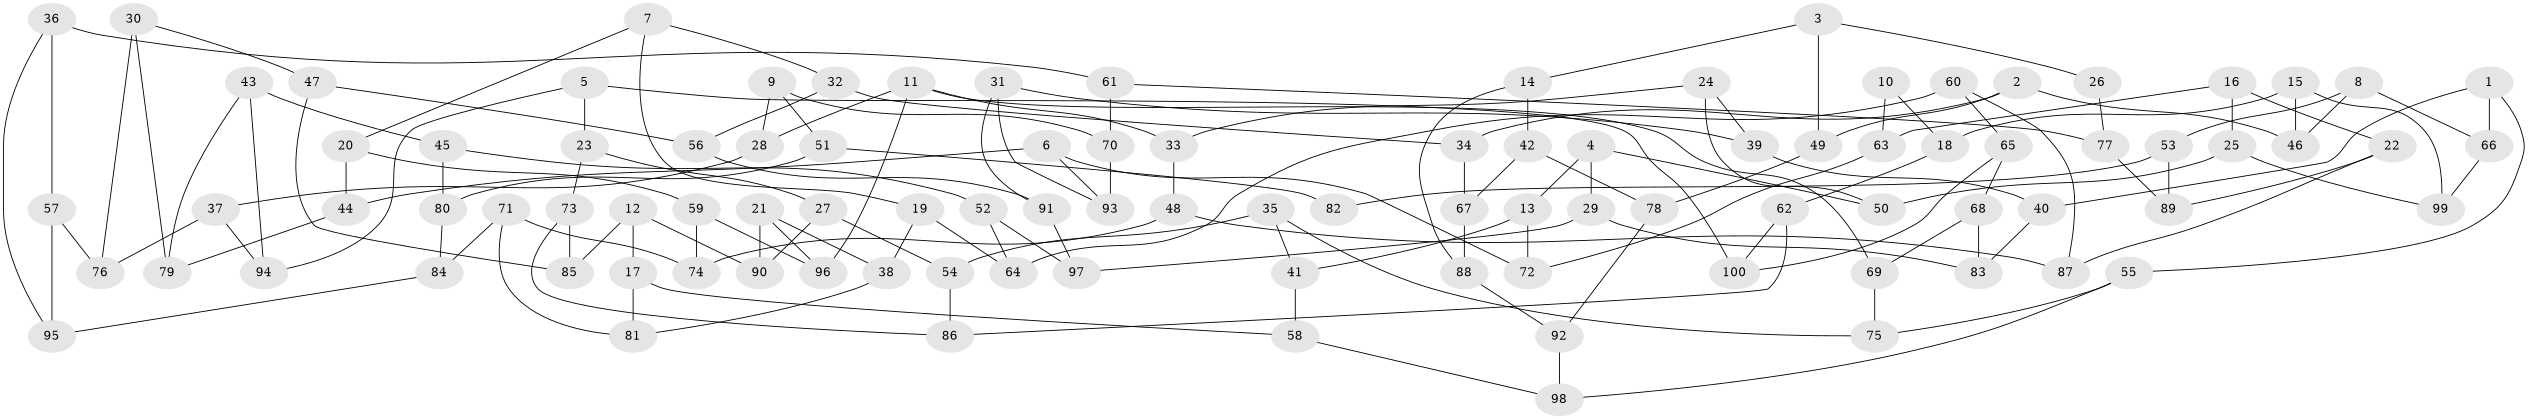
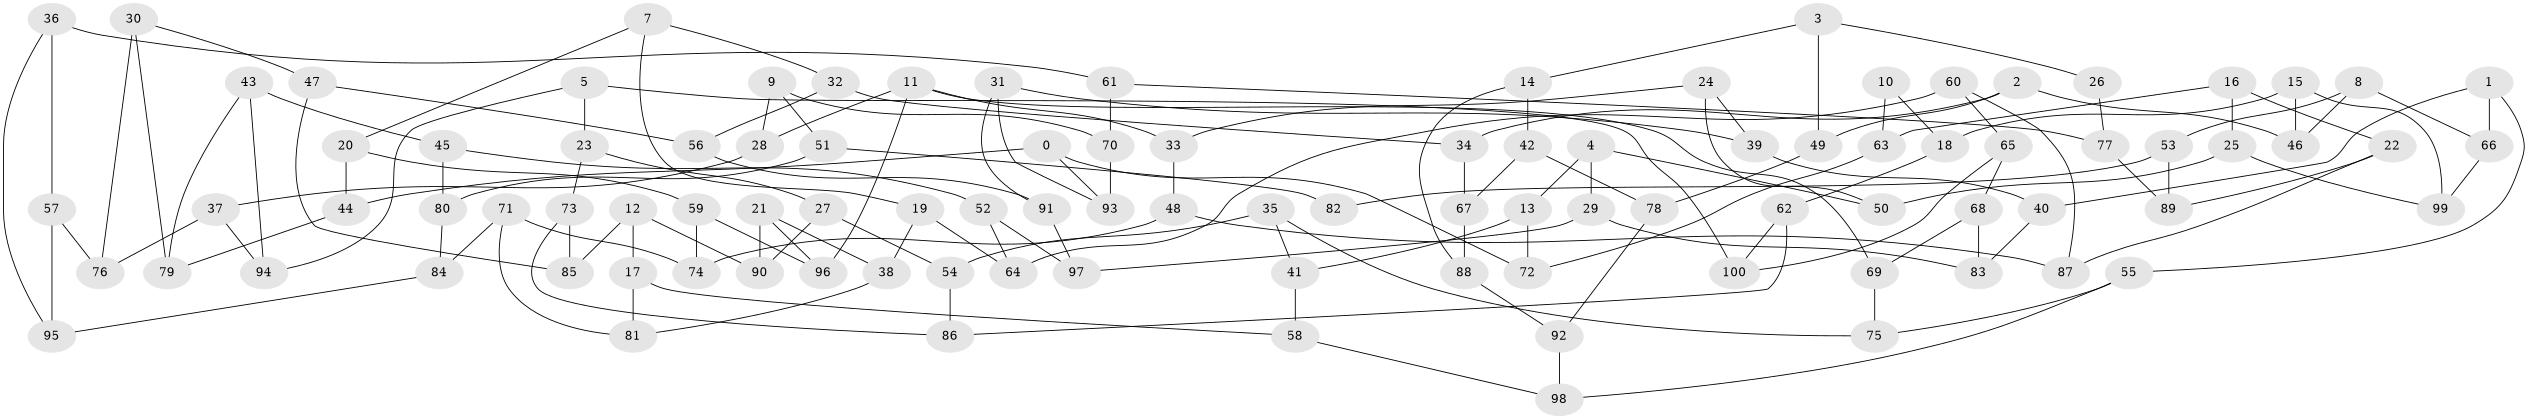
node "6": label "6" -> "0"
